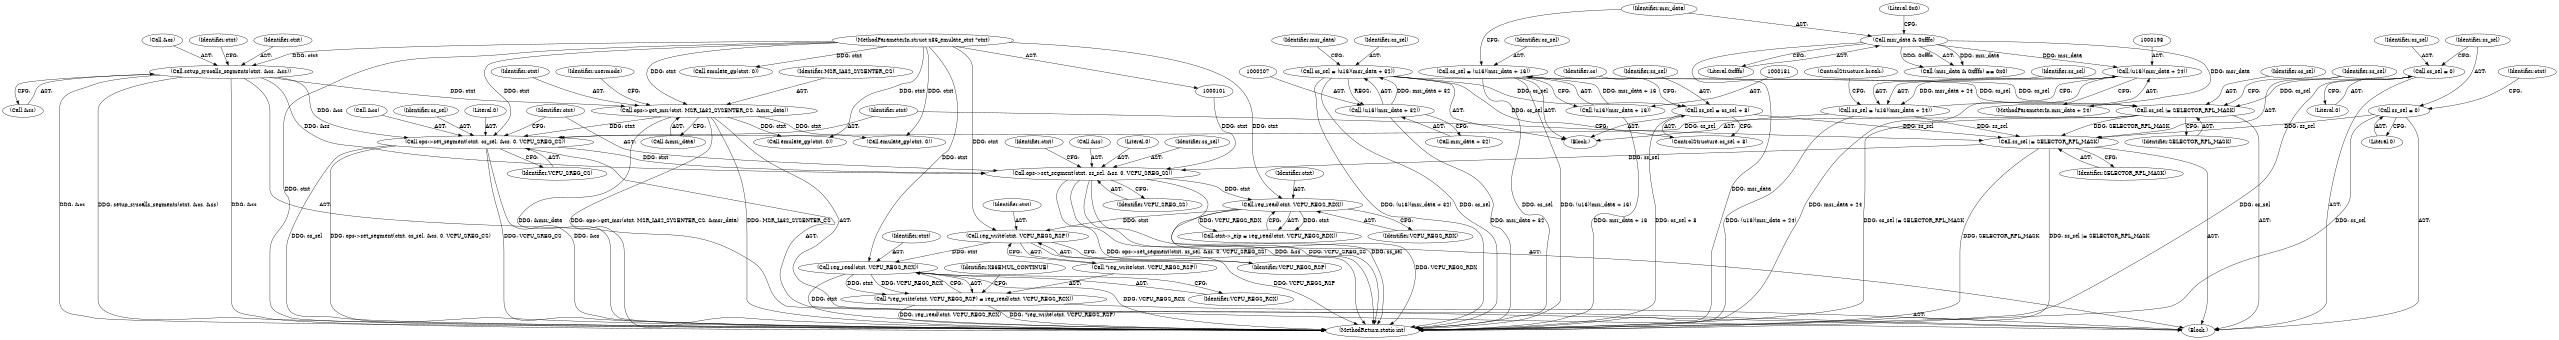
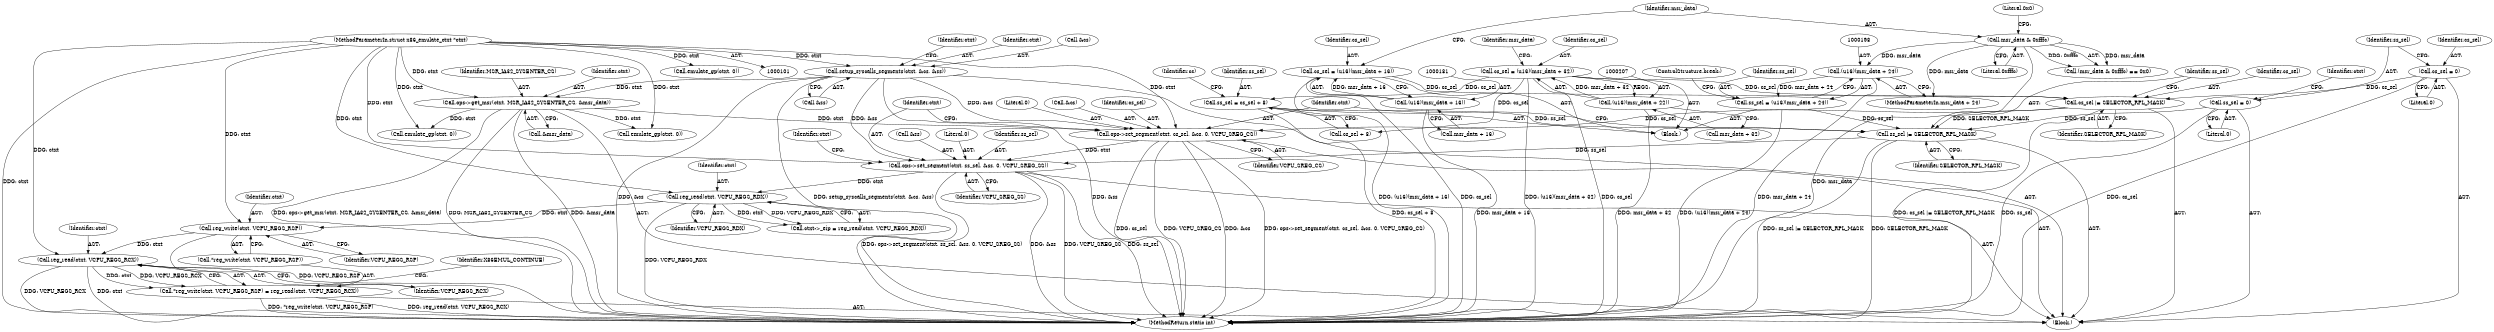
node "(Identifier,usermode)": removed
node "(Call,(u16)(msr_data + 32))": label "(Call,(u16)(msr_data + 32))" -> "(Call,(u16)(msr_data + 22))"
node "(Call,msr_data + 16)": added
node "(ControlStructure,cs_sel + 8)": label "(ControlStructure,cs_sel + 8)" -> "(Call,cs_sel + 8)"
edge "1000101" -> "(Call,ops->set_segment(ctxt, ss_sel, &ss, 0, VCPU_SREG_SS))": now "(MethodParameterIn,struct x86_emulate_ctxt *ctxt)" -> "(Call,ops->set_segment(ctxt, ss_sel, &ss, 0, VCPU_SREG_SS))"
